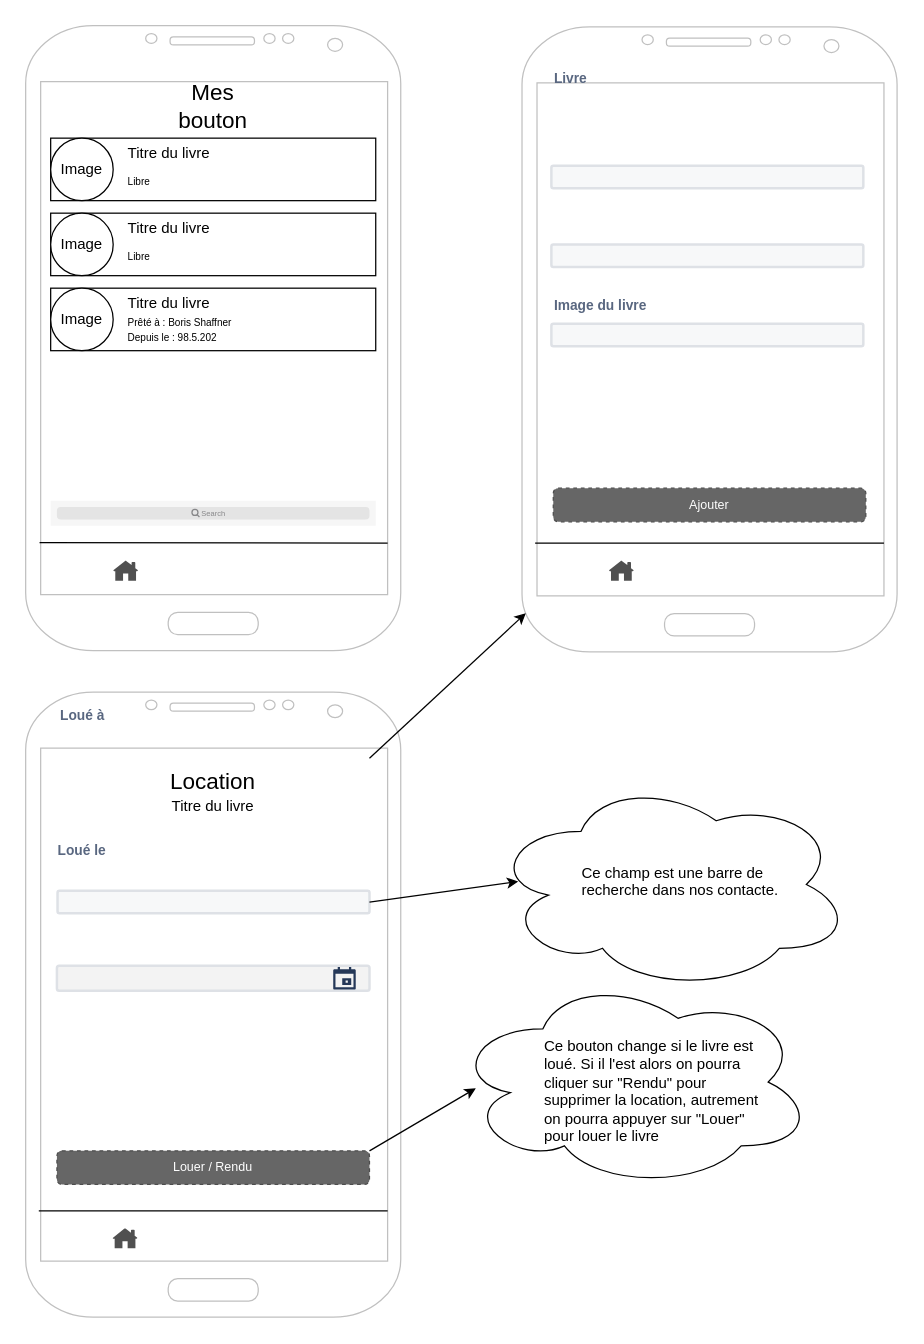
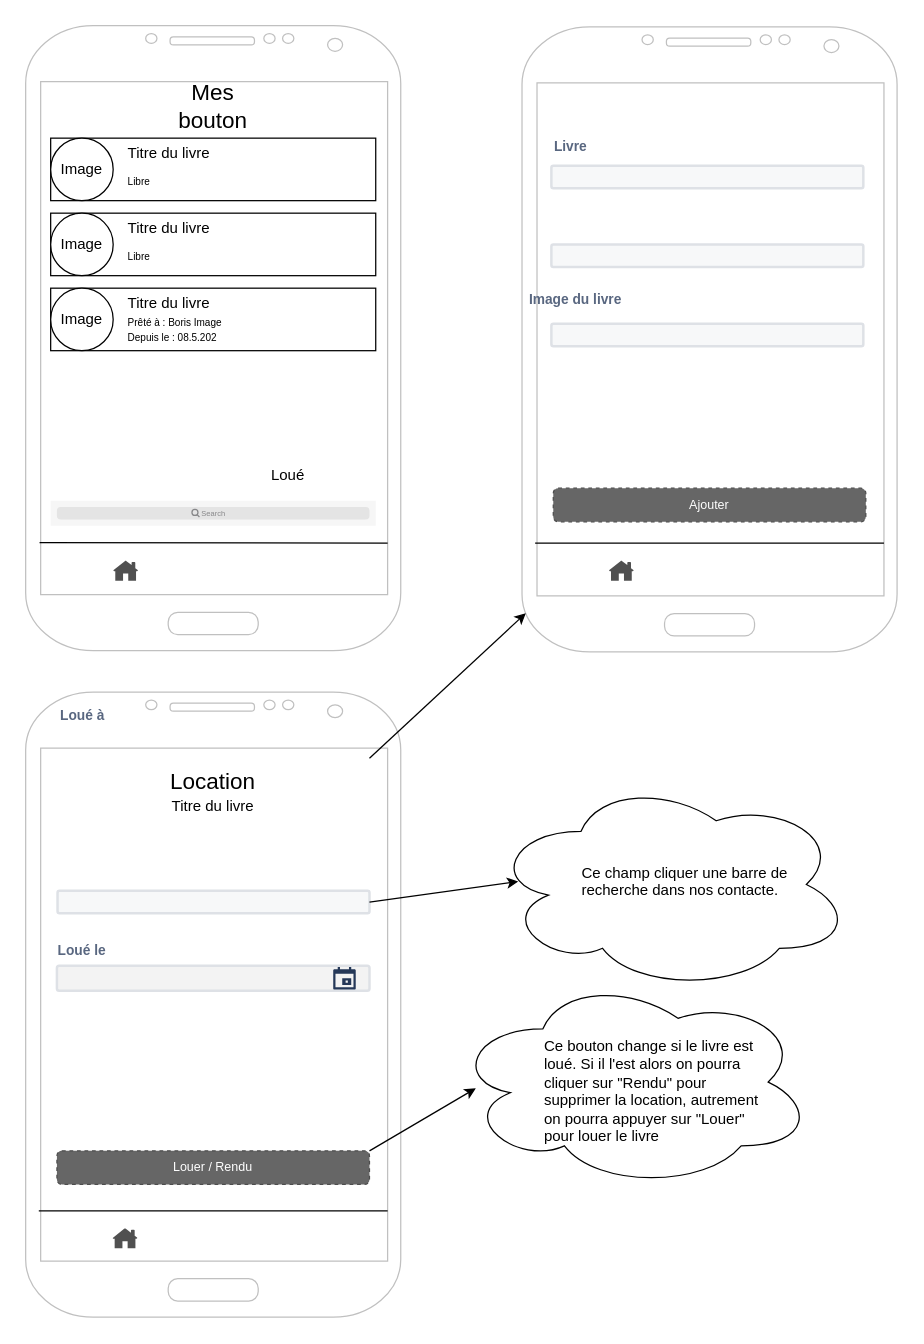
node "Livre": moved (701, 78) -> (701, 147)
node "Image du livre": moved (701, 305) -> (676, 299)
node "Prêté à : Boris Shaffner": label "Prêté à : Boris Shaffner" -> "Prêté à : Boris Image"
node "Depuis le : 98.5.202": label "Depuis le : 98.5.202" -> "Depuis le : 08.5.202"
node "Loué": added
node "Loué le": moved (215, 851) -> (215, 951)
node "Ce champ est une barre de recherche dans nos contacte.": label "Ce champ est une barre de recherche dans nos contacte." -> "Ce champ cliquer une barre de recherche dans nos contacte."
